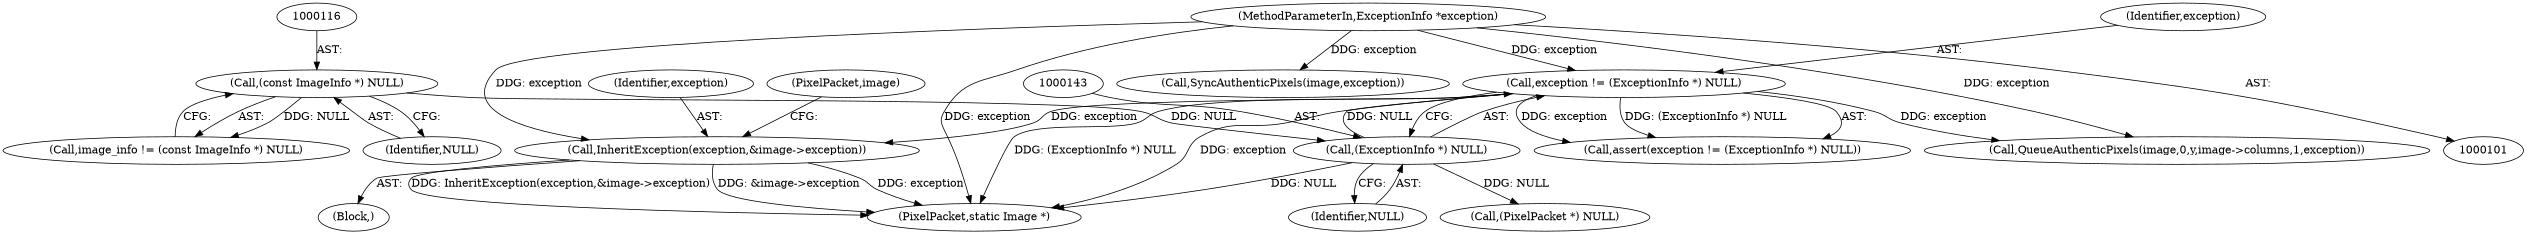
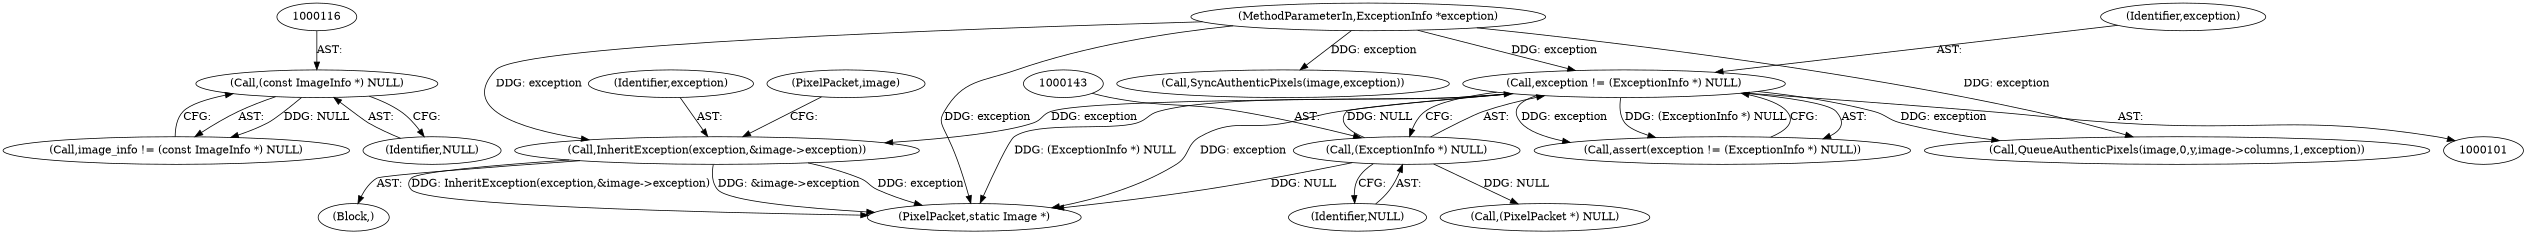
edge "(MethodParameterIn,ExceptionInfo *exception)" -> "1000101": now "(Call,exception != (ExceptionInfo *) NULL)" -> "1000101"
edge "(Call,(const ImageInfo *) NULL)" -> "(Call,(ExceptionInfo *) NULL)": removed, label "DDG: NULL"
edge "(Call,assert(exception != (ExceptionInfo *) NULL))" -> "(Call,exception != (ExceptionInfo *) NULL)": added, label "CFG:"
